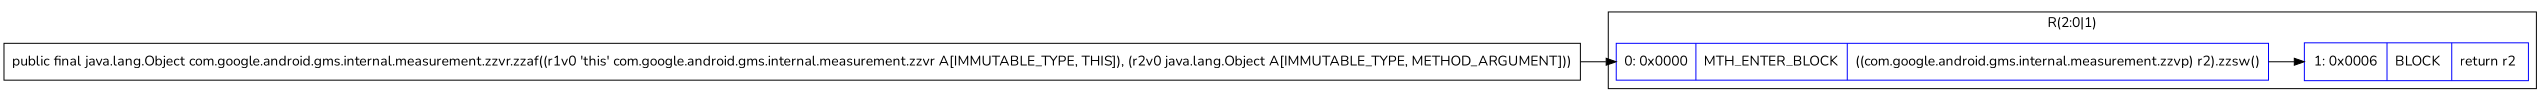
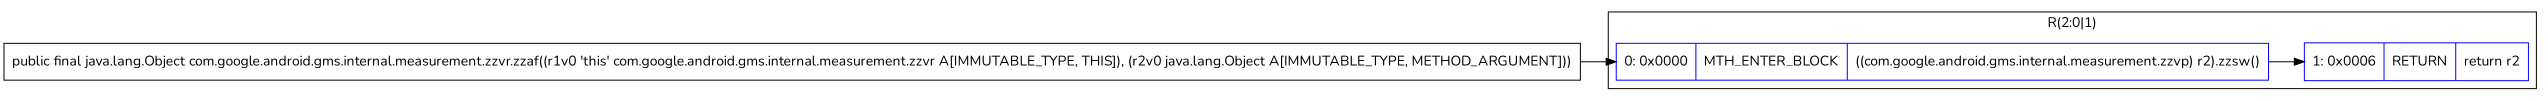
node "1: 0x0006": text "BLOCK" -> "RETURN"
